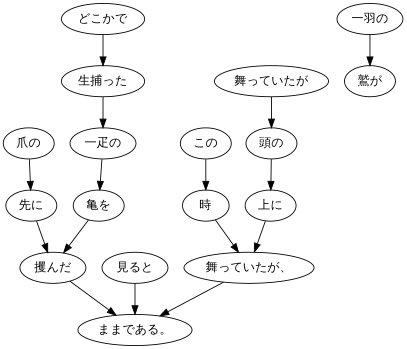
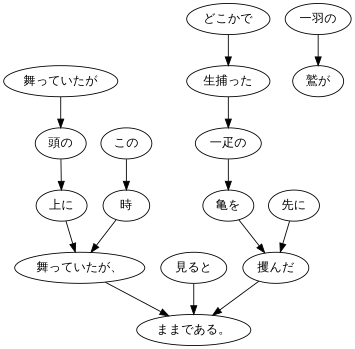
node "爪の": removed
